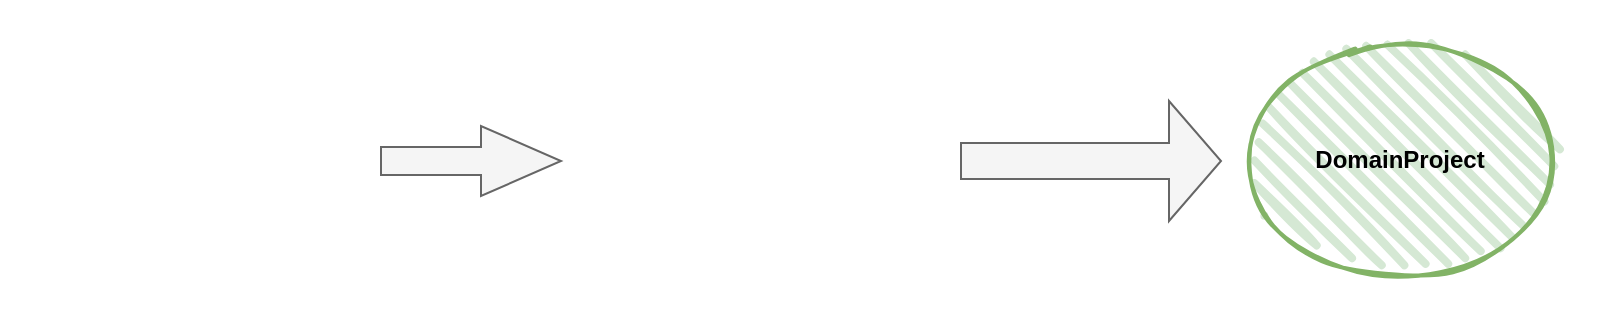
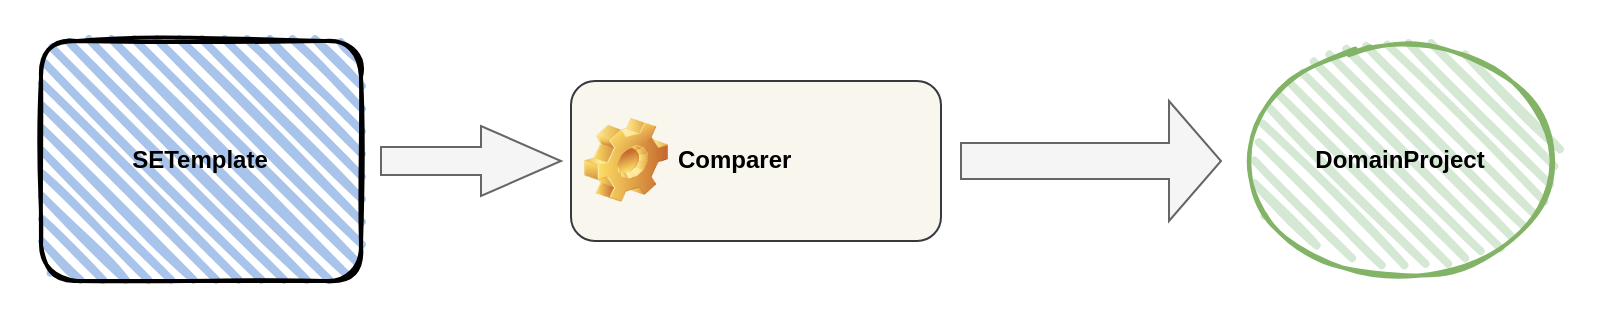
node "SETemplate": added
node "Comparer": added
